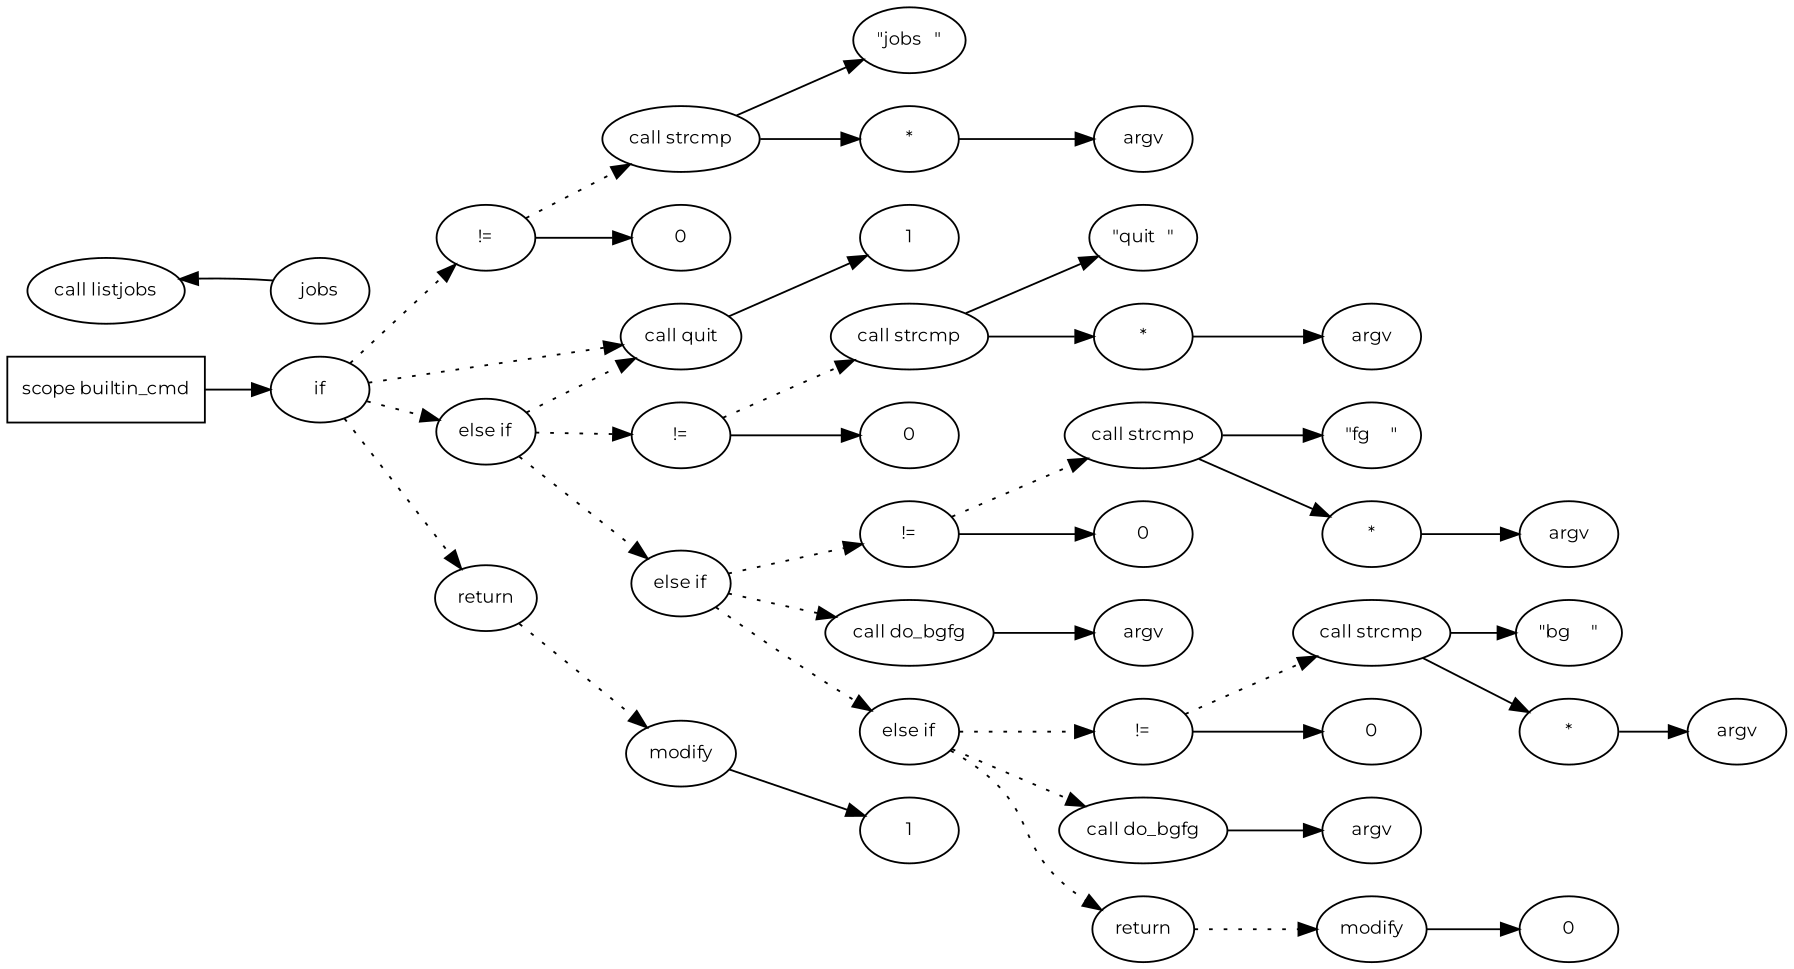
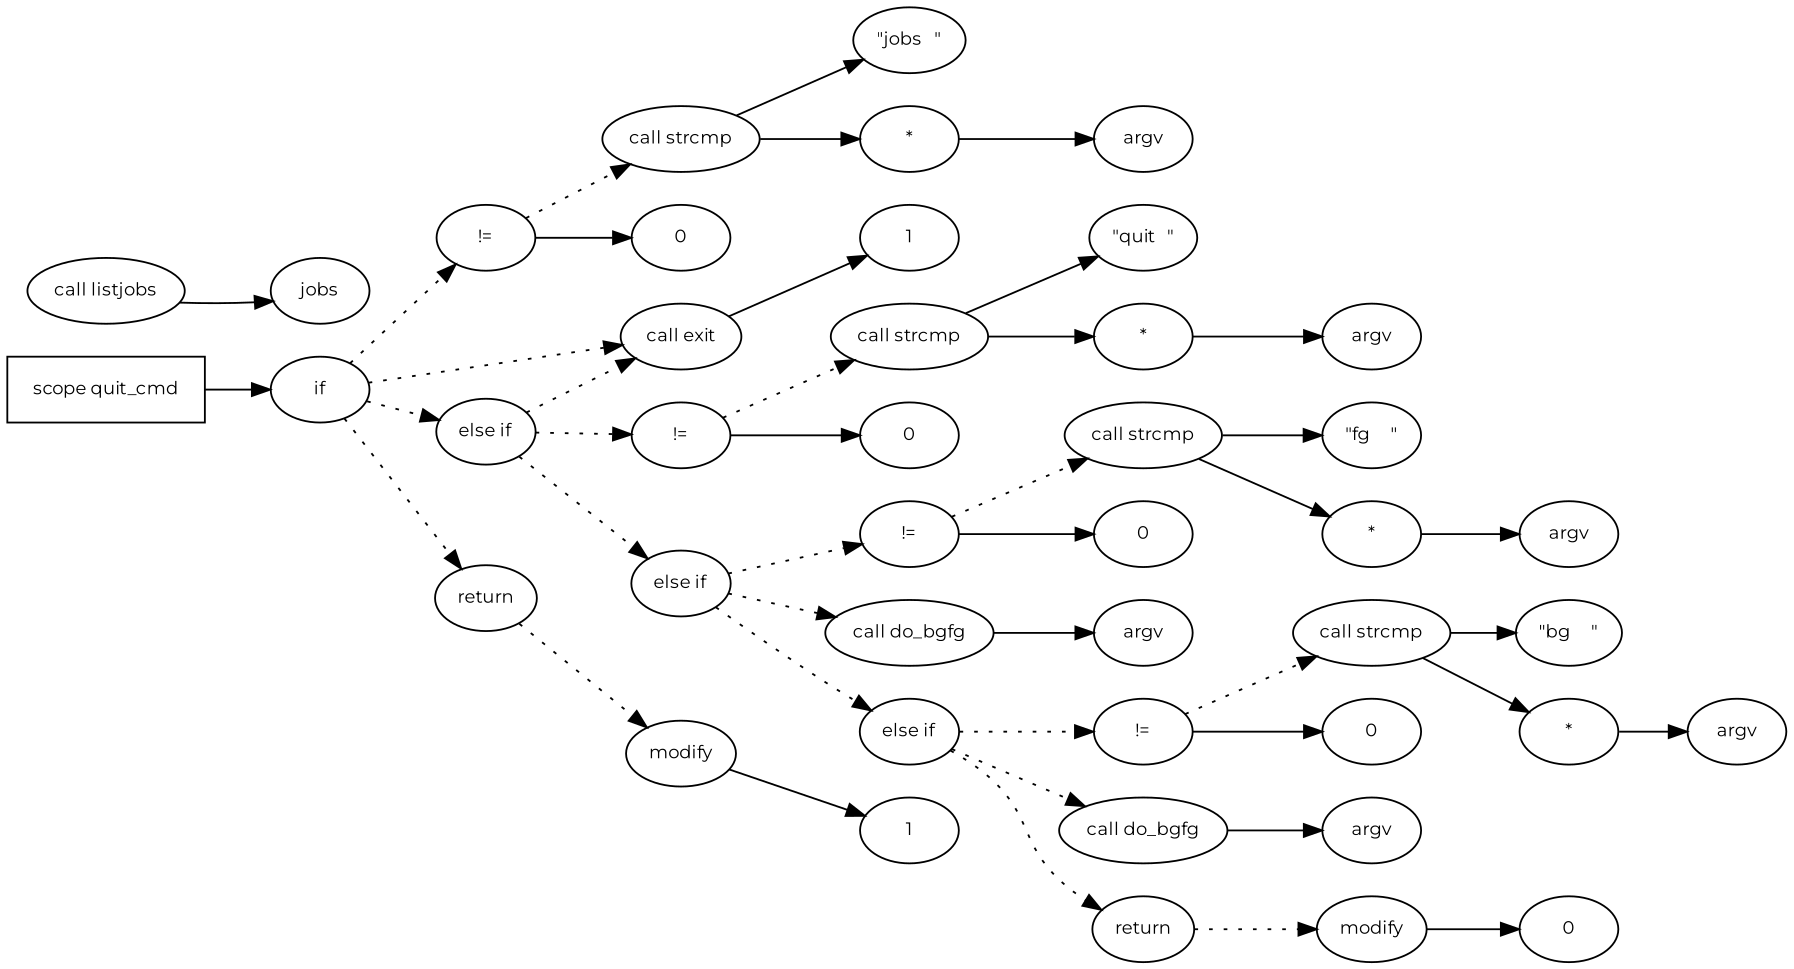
edge "jobs" -> "call listjobs": reversed
node "call quit": label "call quit" -> "call exit"
node "scope builtin_cmd": label "scope builtin_cmd" -> "scope quit_cmd"
